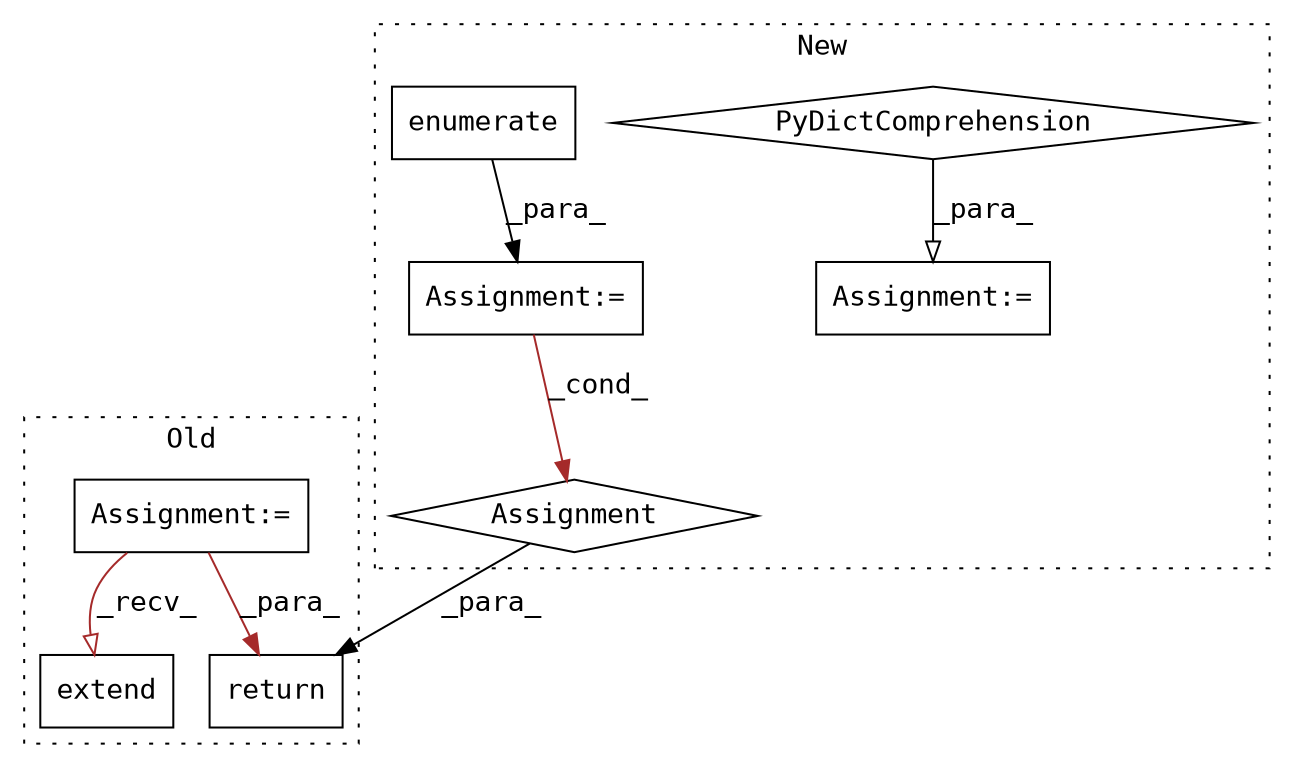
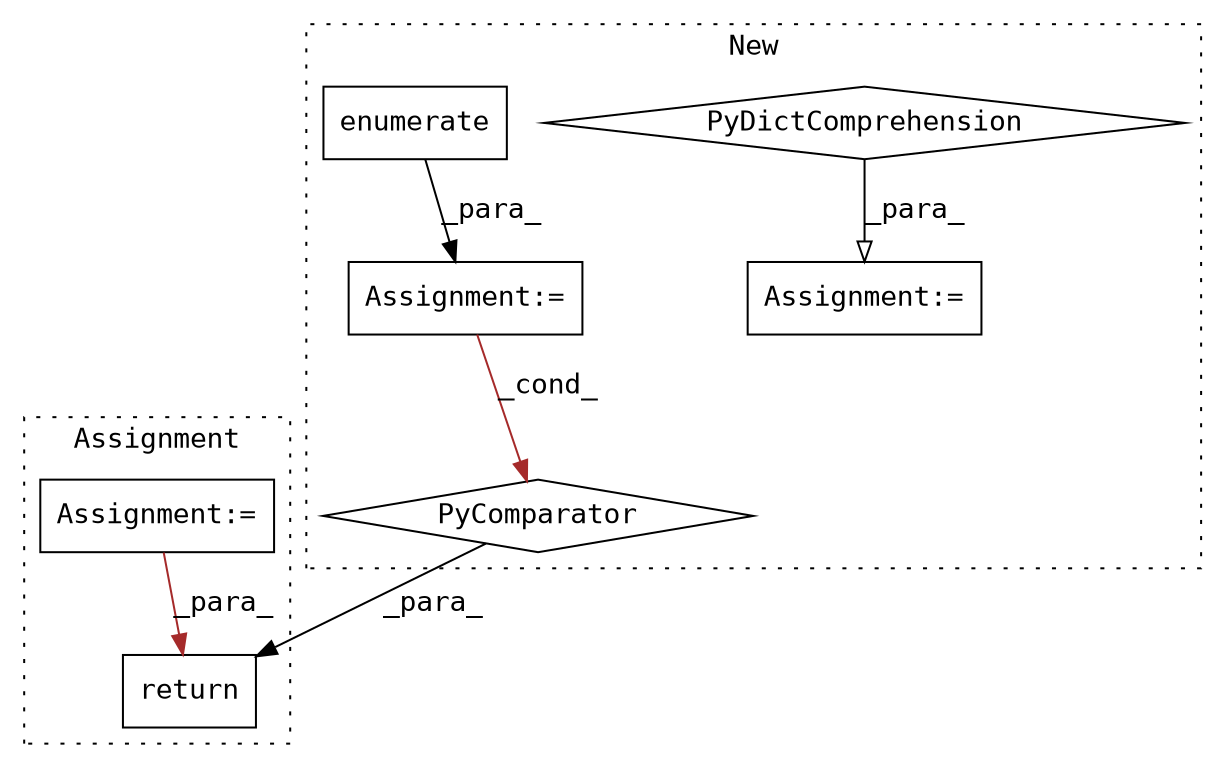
cluster "Old": label "Old" -> "Assignment"
node "Assignment": label "Assignment" -> "PyComparator"
node "extend": removed
